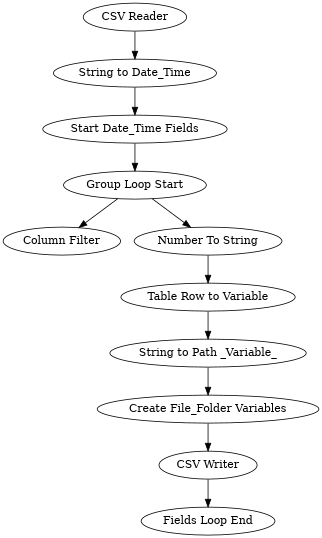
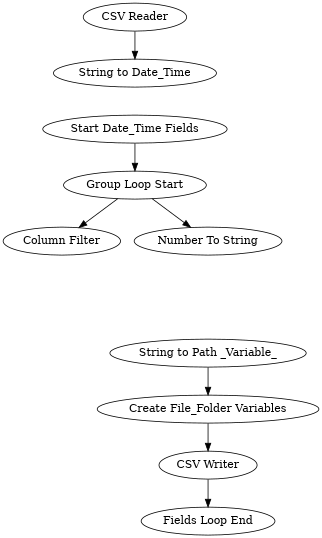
edge "String to Date_Time" -> "Start Date_Time Fields": removed
node "Table Row to Variable": removed
